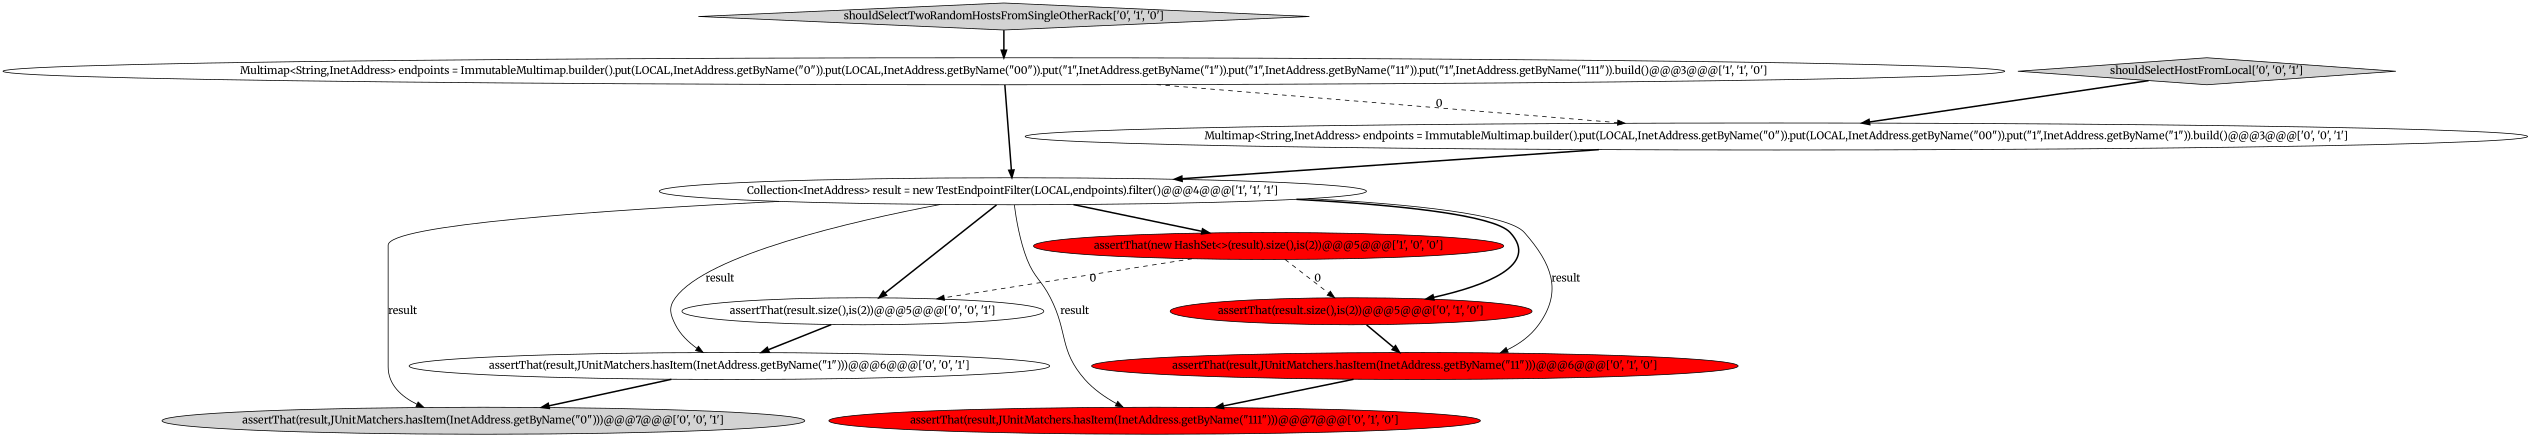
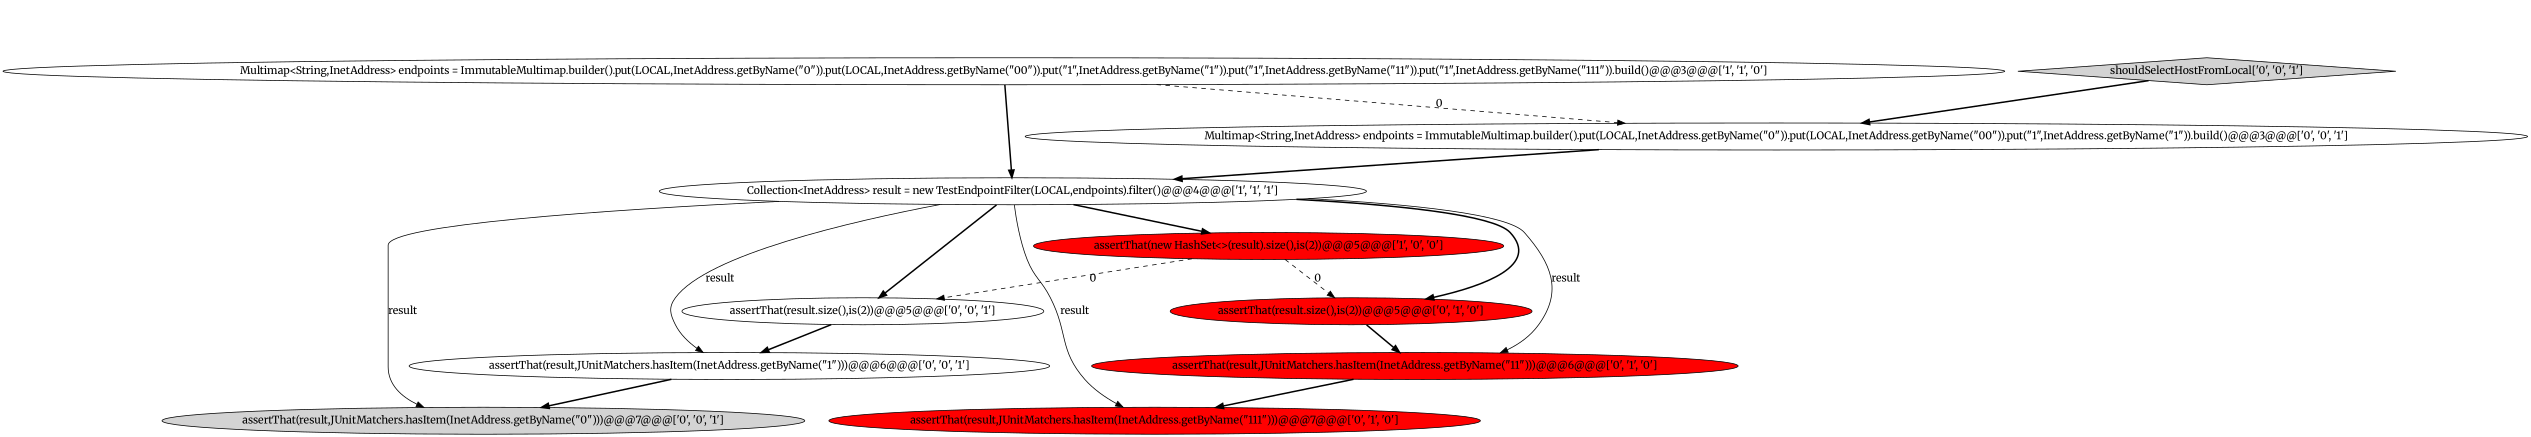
node "shouldSelectTwoRandomHostsFromSingleOtherRack['0', '1', '0']": removed
